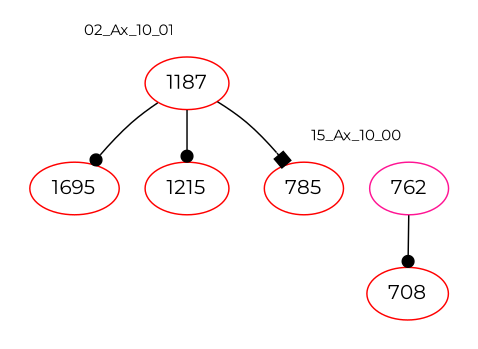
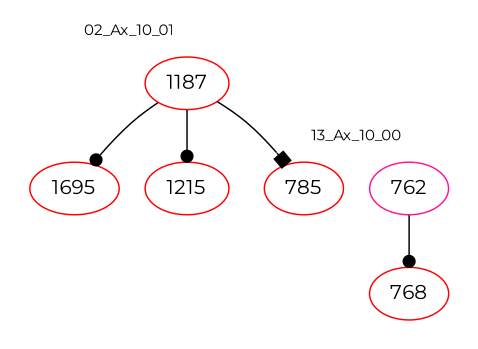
cluster "15_Ax_10_00": label "15_Ax_10_00" -> "13_Ax_10_00"
node "708": label "708" -> "768"
